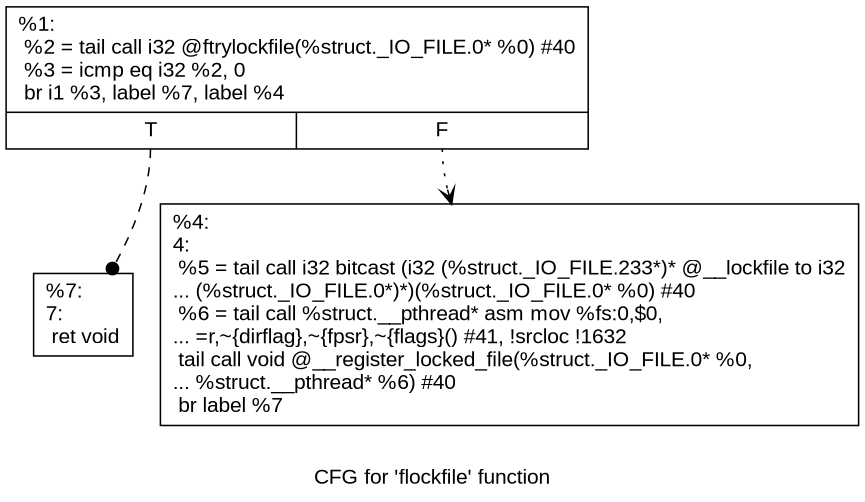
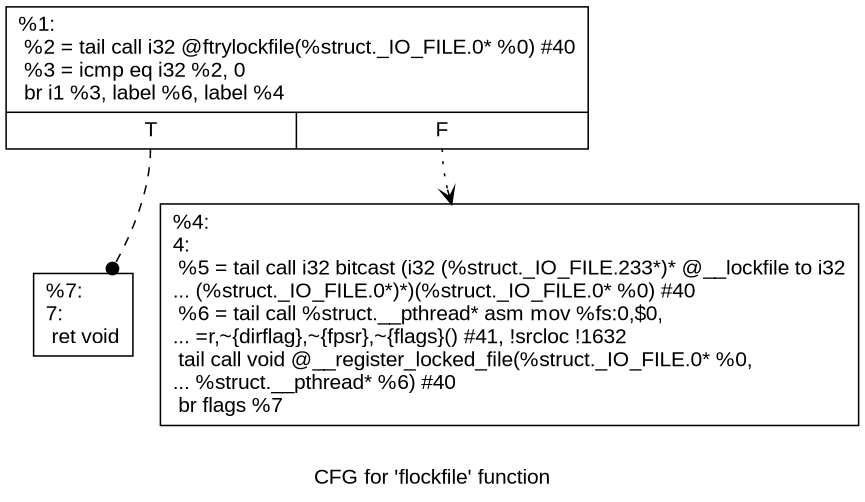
node "%1:": text "br i1 %3, label %7, label %4" -> "br i1 %3, label %6, label %4"
node "%4:": text "br label %7" -> "br flags %7"
